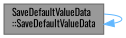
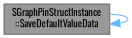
node "SaveDefaultValueData ::SaveDefaultValueData": label "SaveDefaultValueData ::SaveDefaultValueData" -> "SGraphPinStructInstance ::SaveDefaultValueData"
